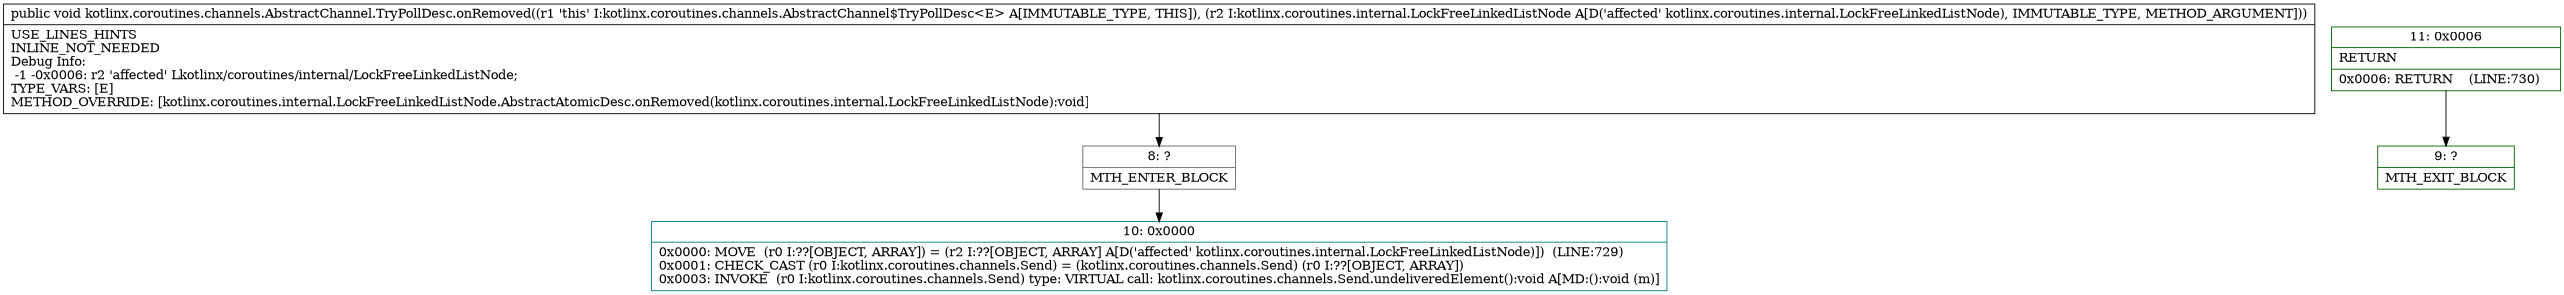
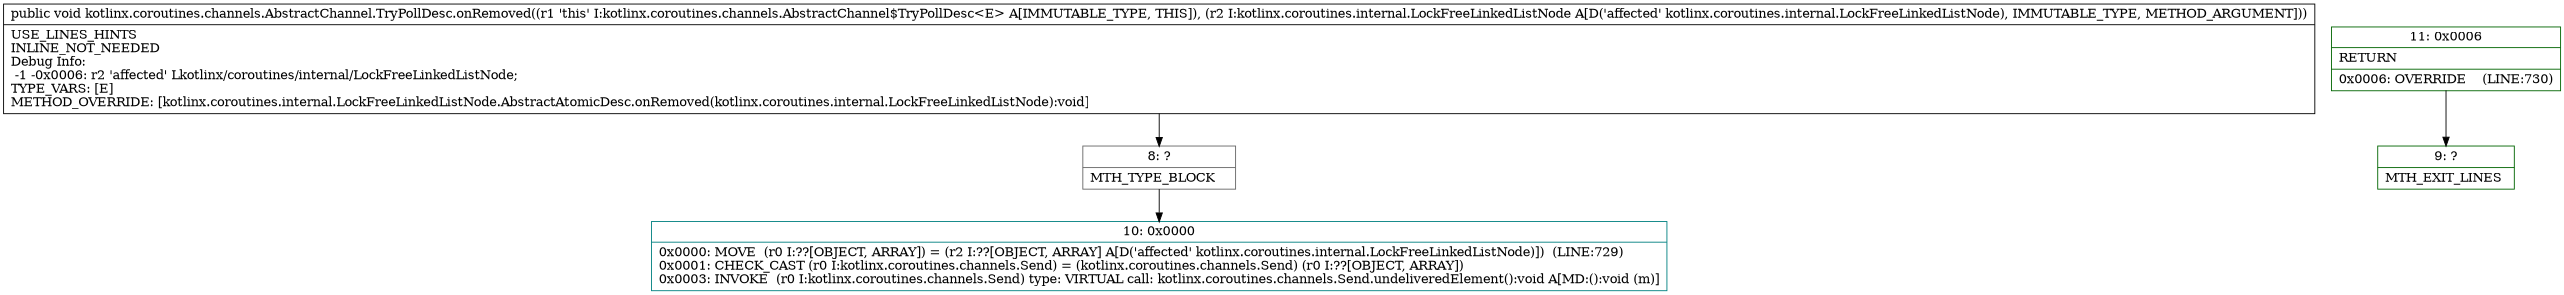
node "11: 0x0006": text "0x0006: RETURN    (LINE:730)" -> "0x0006: OVERRIDE    (LINE:730)"
node "8: ?": text "MTH_ENTER_BLOCK" -> "MTH_TYPE_BLOCK"
node "9: ?": text "MTH_EXIT_BLOCK" -> "MTH_EXIT_LINES"
